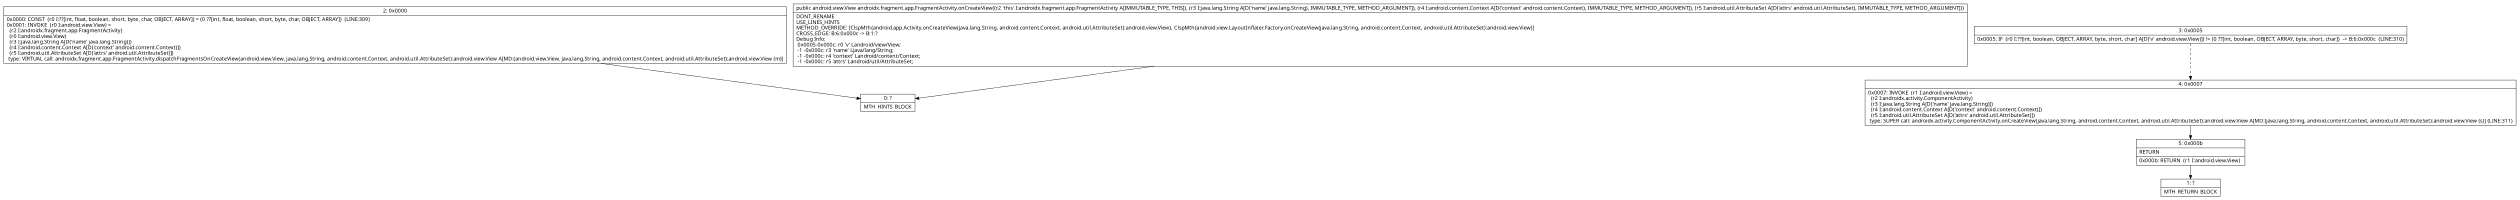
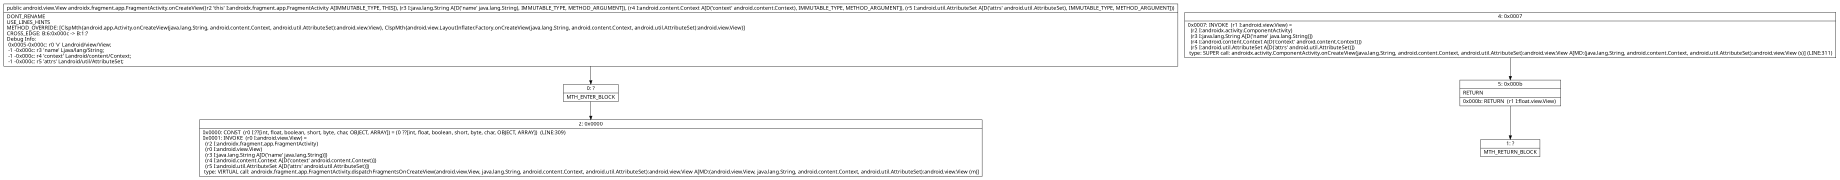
node "3: 0x0005": removed
edge "2: 0x0000" -> "0: ?": reversed
node "0: ?": text "MTH_HINTS_BLOCK" -> "MTH_ENTER_BLOCK"
node "5: 0x000b": text "0x000b: RETURN  (r1 I:android.view.View)" -> "0x000b: RETURN  (r1 I:float.view.View)"
